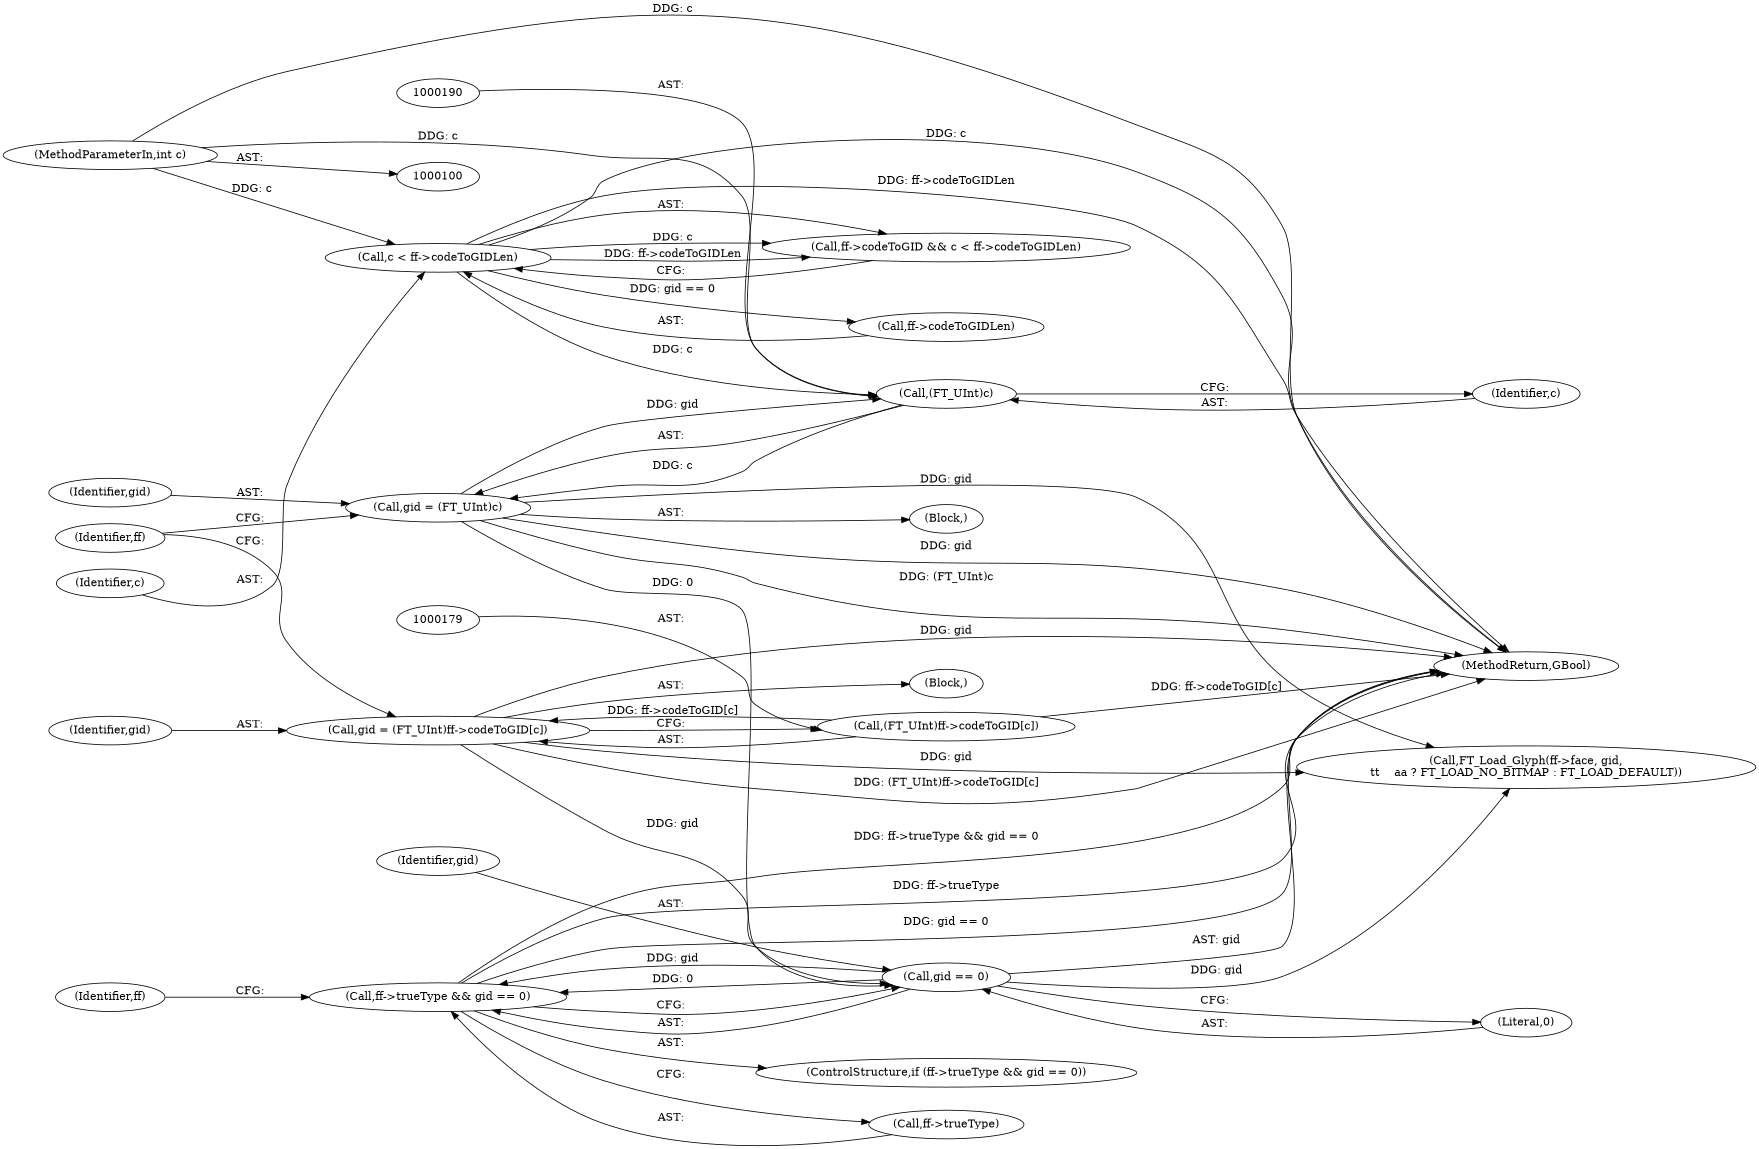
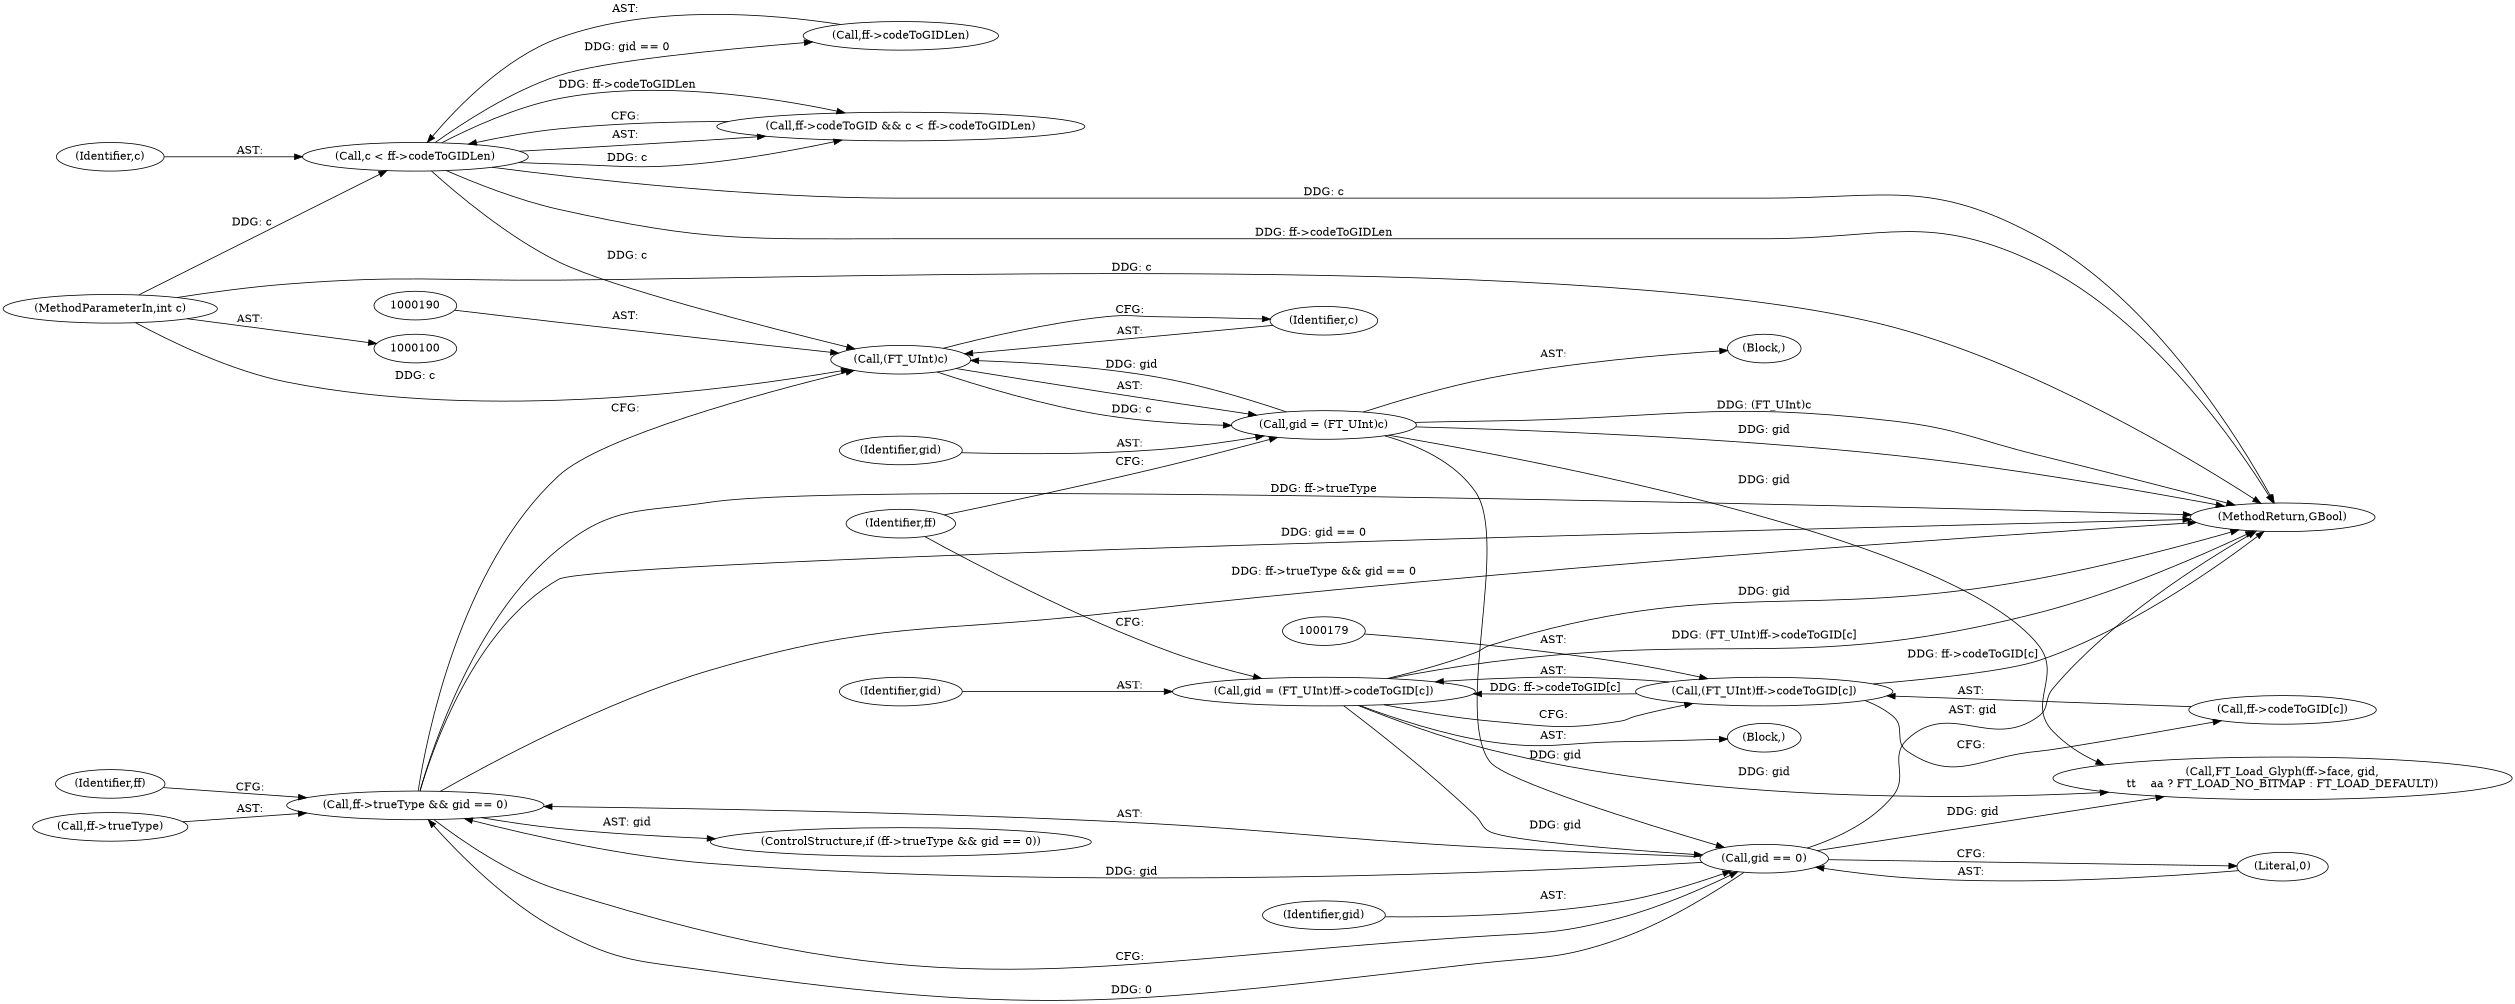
edge "(Call,gid = (FT_UInt)c)" -> "(Call,gid == 0)": label "DDG: 0" -> "DDG: gid"
node "(Call,ff->codeToGID[c])": added
edge "(Call,ff->trueType && gid == 0)" -> "(ControlStructure,if (ff->trueType && gid == 0))": label "AST: " -> "AST: gid"
edge "(Call,ff->trueType && gid == 0)" -> "(Call,ff->trueType)": now "(Call,ff->trueType && gid == 0)" -> "(Call,(FT_UInt)c)"
